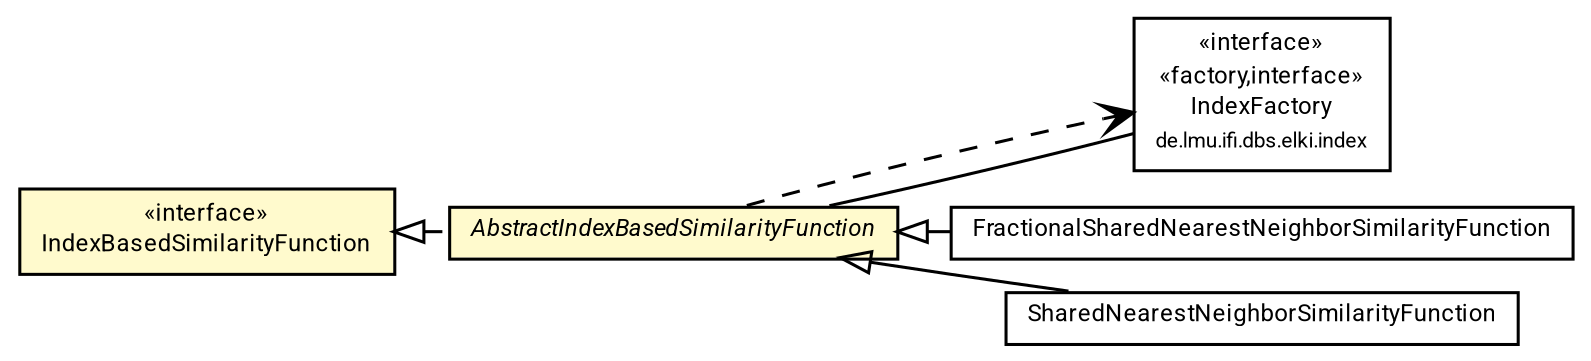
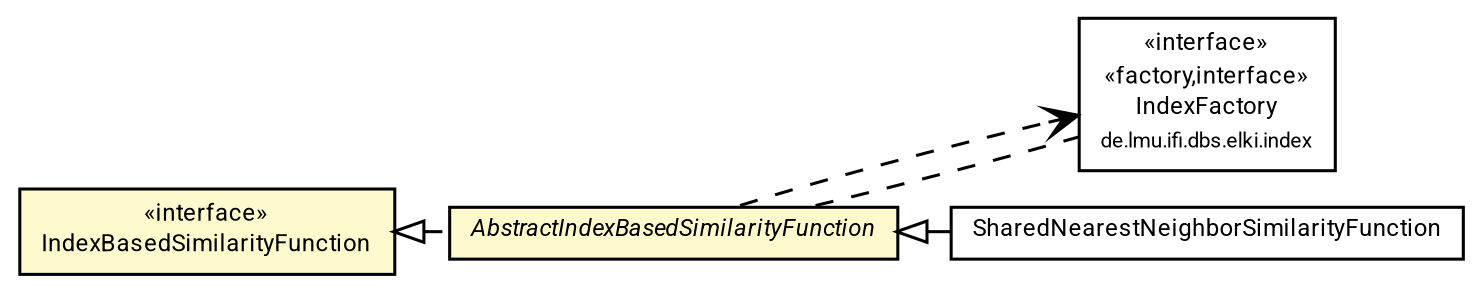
edge "IndexFactory" -- "AbstractIndexBasedSimilarityFunction": style solid -> dashed
node "FractionalSharedNearestNeighborSimilarityFunction": removed
